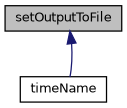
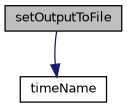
edge "timeName" -> "setOutputToFile": reversed
